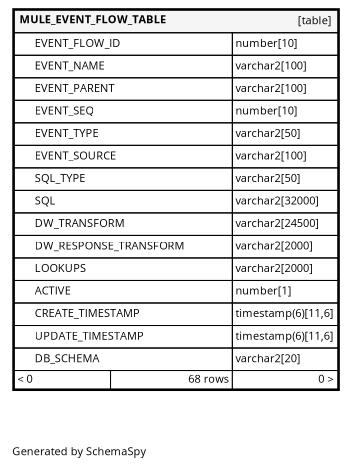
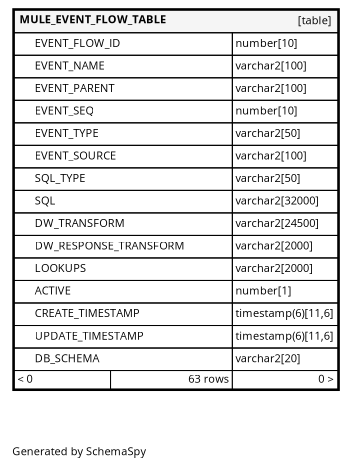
node "MULE_EVENT_FLOW_TABLE": text "68 rows" -> "63 rows"
